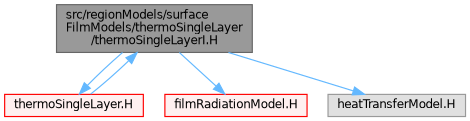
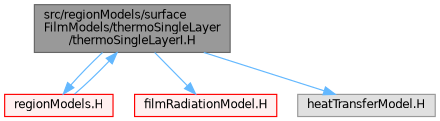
node "thermoSingleLayer.H": label "thermoSingleLayer.H" -> "regionModels.H"
